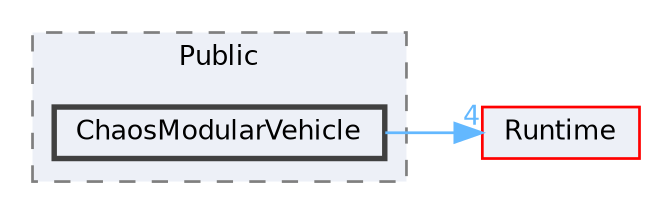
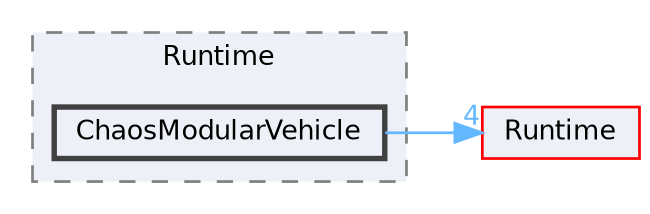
cluster "Public": label "Public" -> "Runtime"
